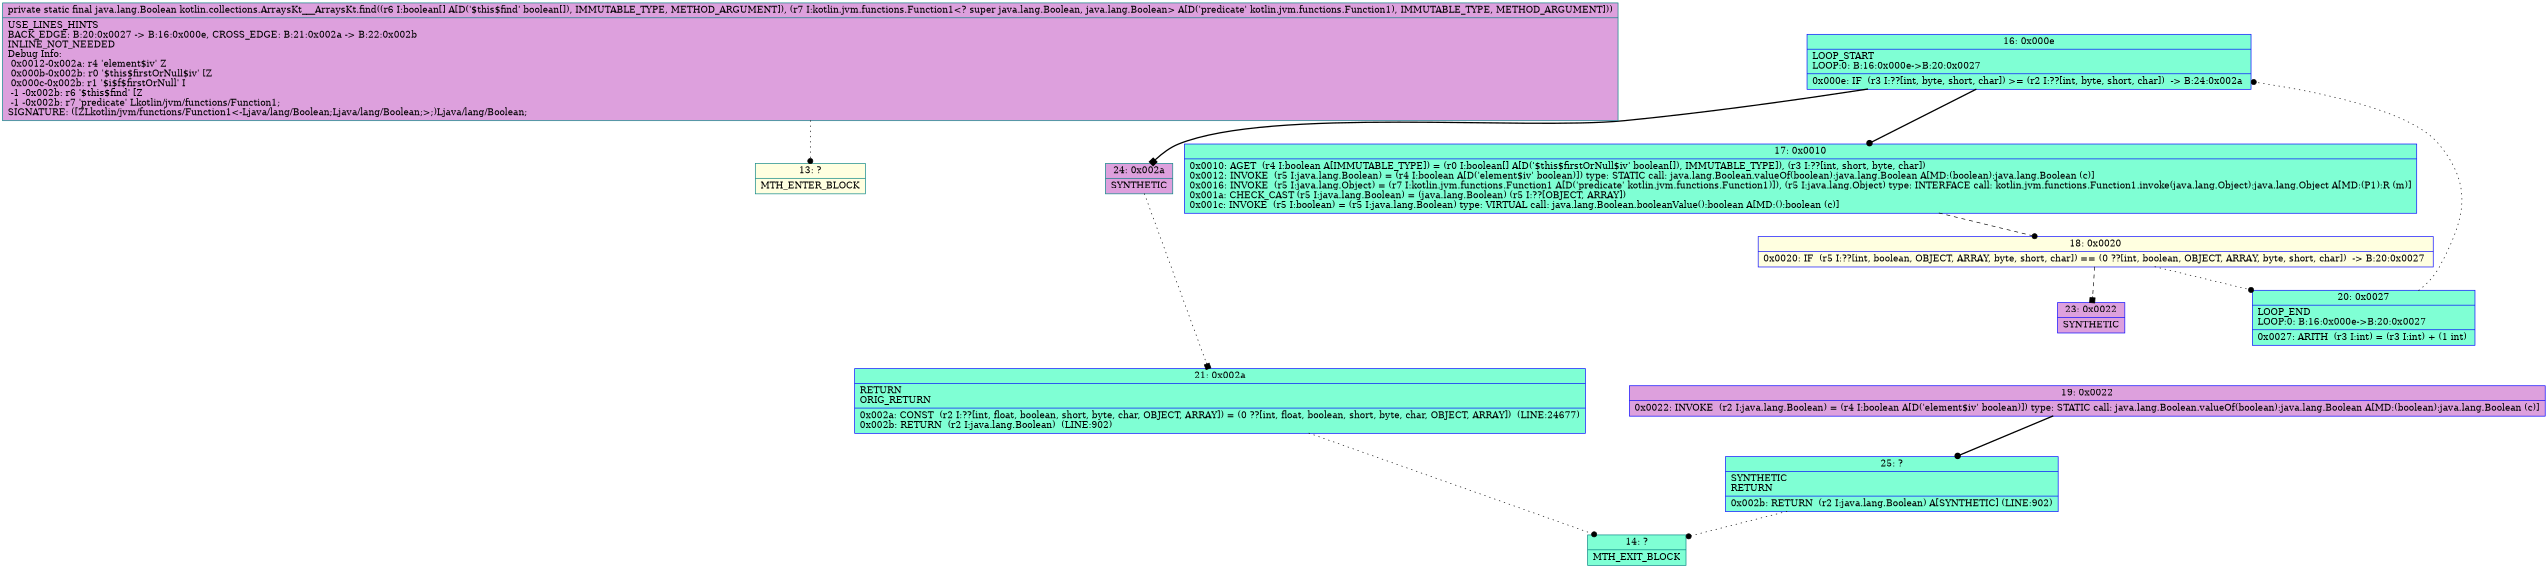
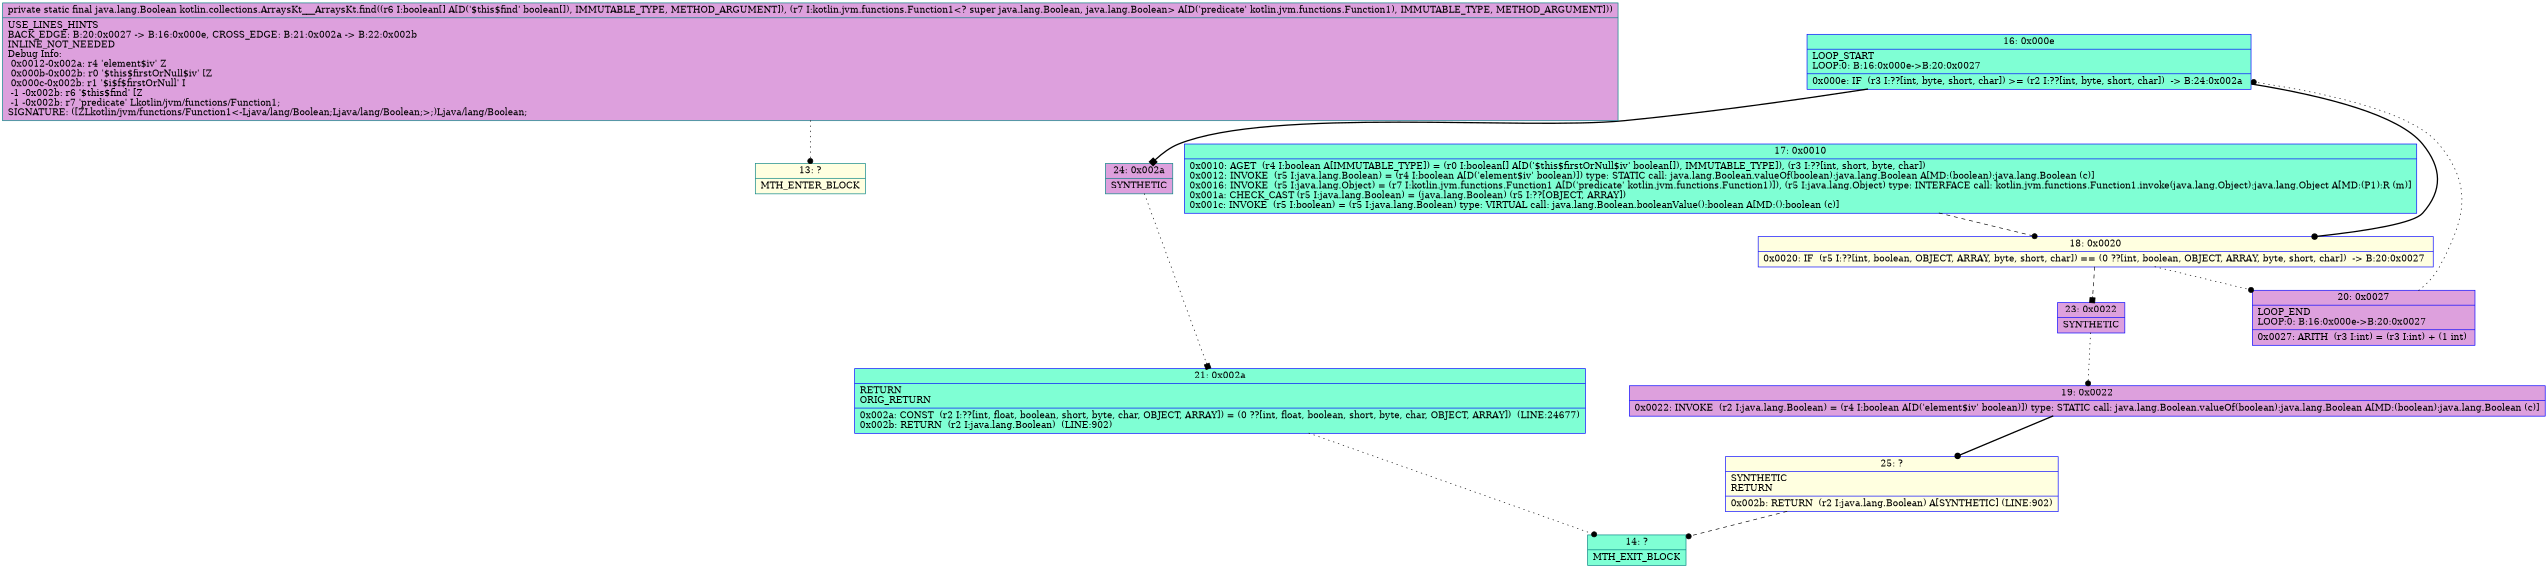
edge "16: 0x000e" -> "17: 0x0010": now "16: 0x000e" -> "18: 0x0020"
node "20: 0x0027": fillcolor aquamarine -> plum
edge "23: 0x0022" -> "19: 0x0022": added
node "25: ?": fillcolor aquamarine -> lightyellow
edge "25: ?" -> "14: ?": style dotted -> dashed
